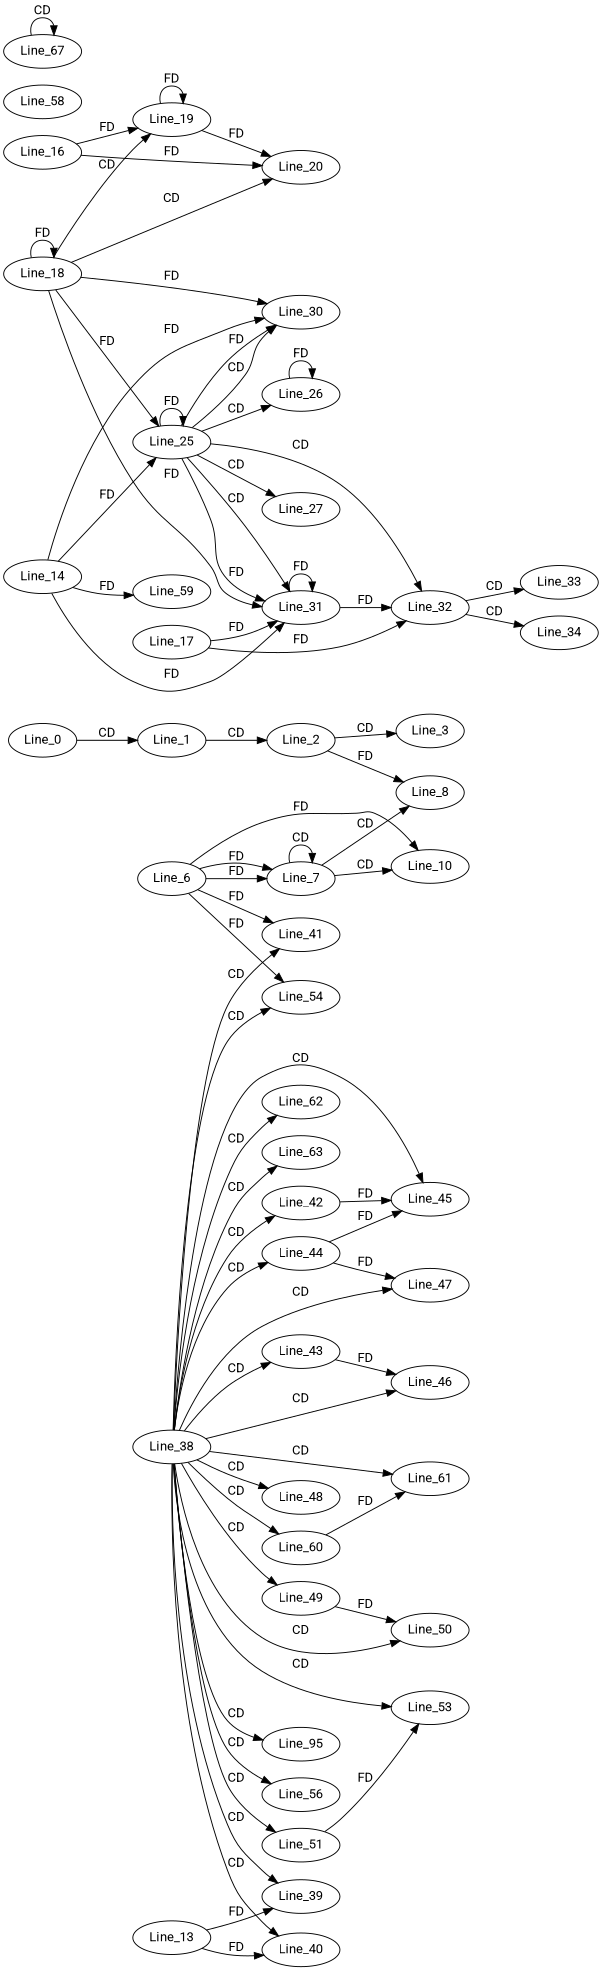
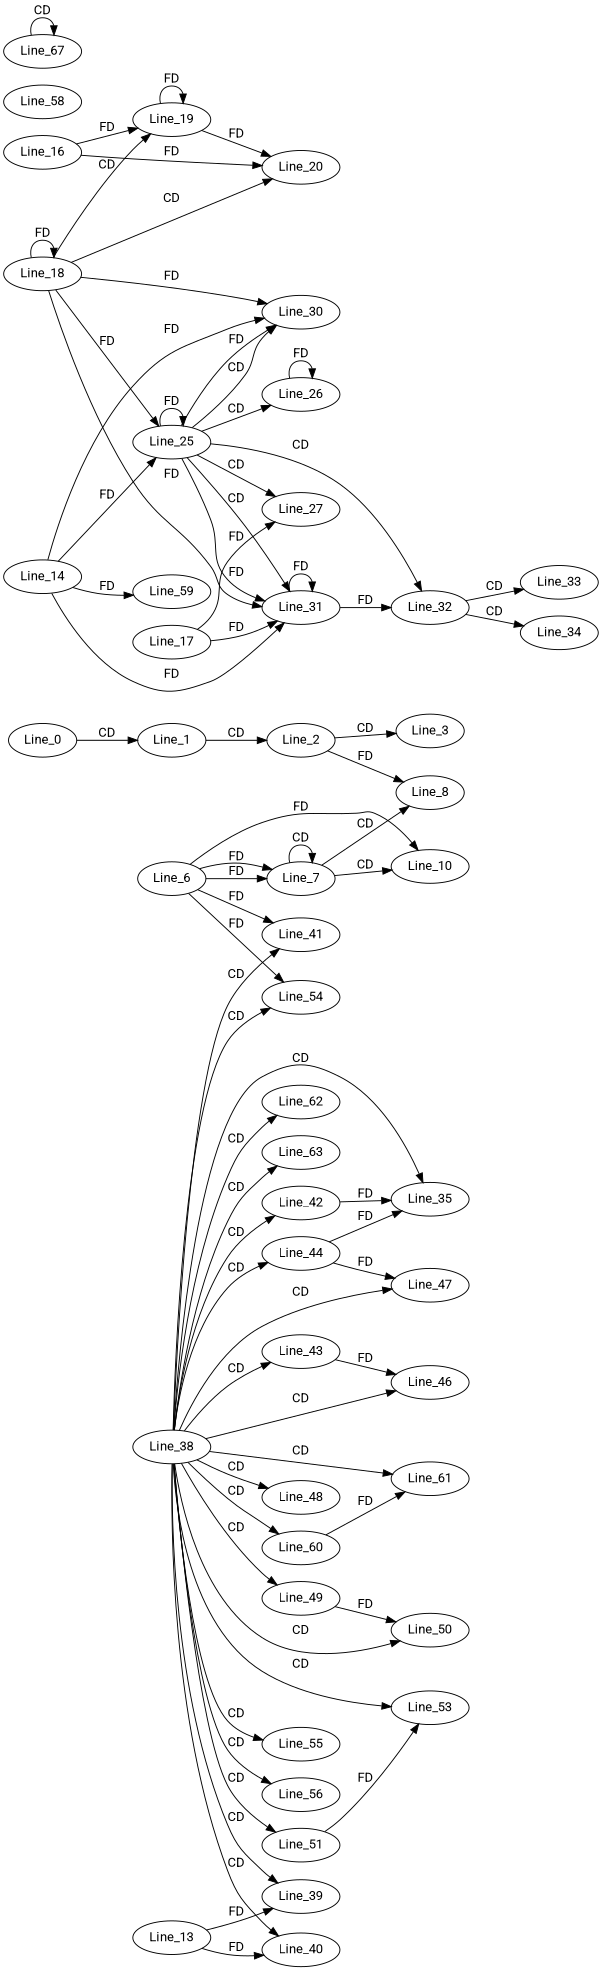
edge "Line_17" -> "Line_32": now "Line_17" -> "Line_27"
node "Line_45": label "Line_45" -> "Line_35"
node "Line_95": label "Line_95" -> "Line_55"
